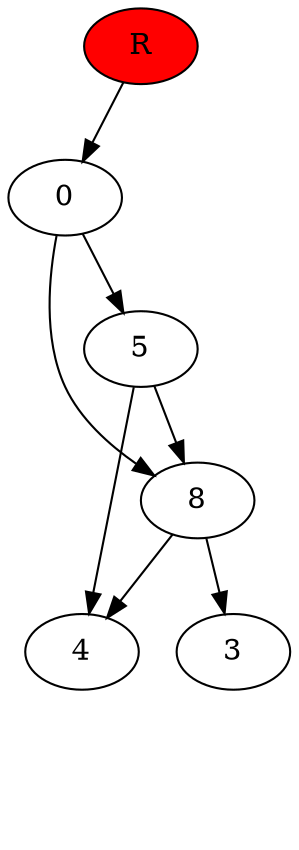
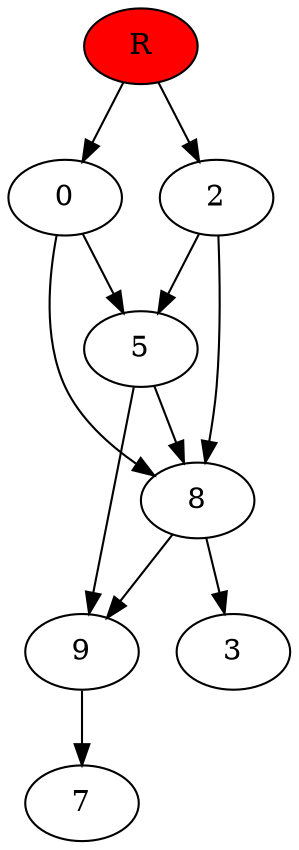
node "2": added
node "4": label "4" -> "9"
node "7": added
